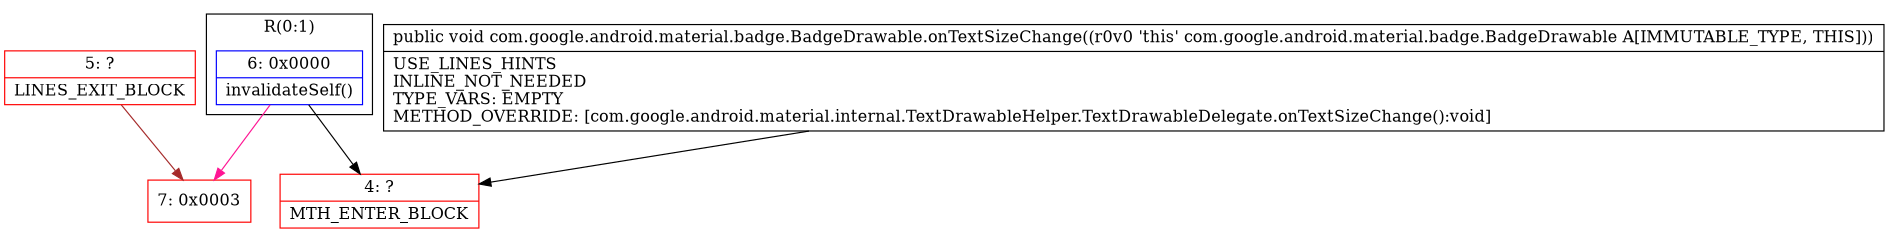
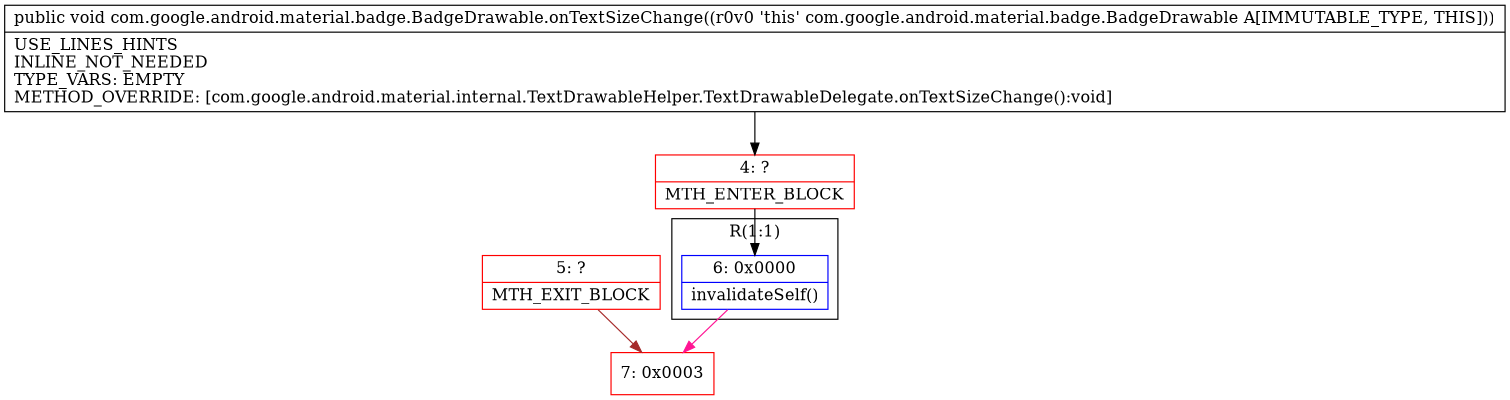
cluster "R(0:1)": label "R(0:1)" -> "R(1:1)"
node "5: ?": text "LINES_EXIT_BLOCK" -> "MTH_EXIT_BLOCK"
edge "6: 0x0000" -> "4: ?": reversed
